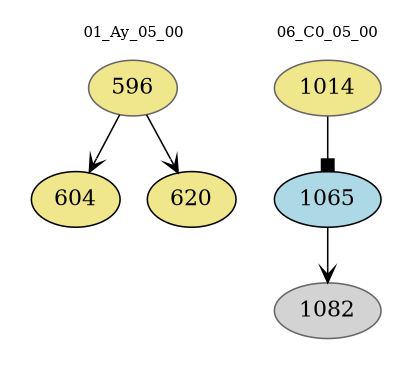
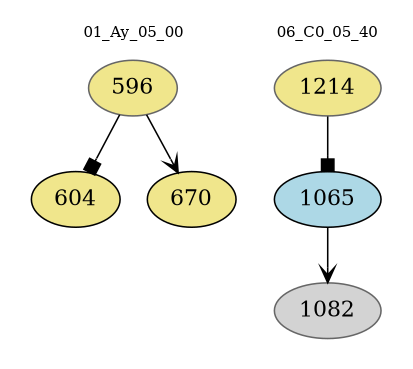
cluster "06_C0_05_00": label "06_C0_05_00" -> "06_C0_05_40"
node "1014": label "1014" -> "1214"
edge "596" -> "604": arrowhead vee -> box
node "620": label "620" -> "670"
